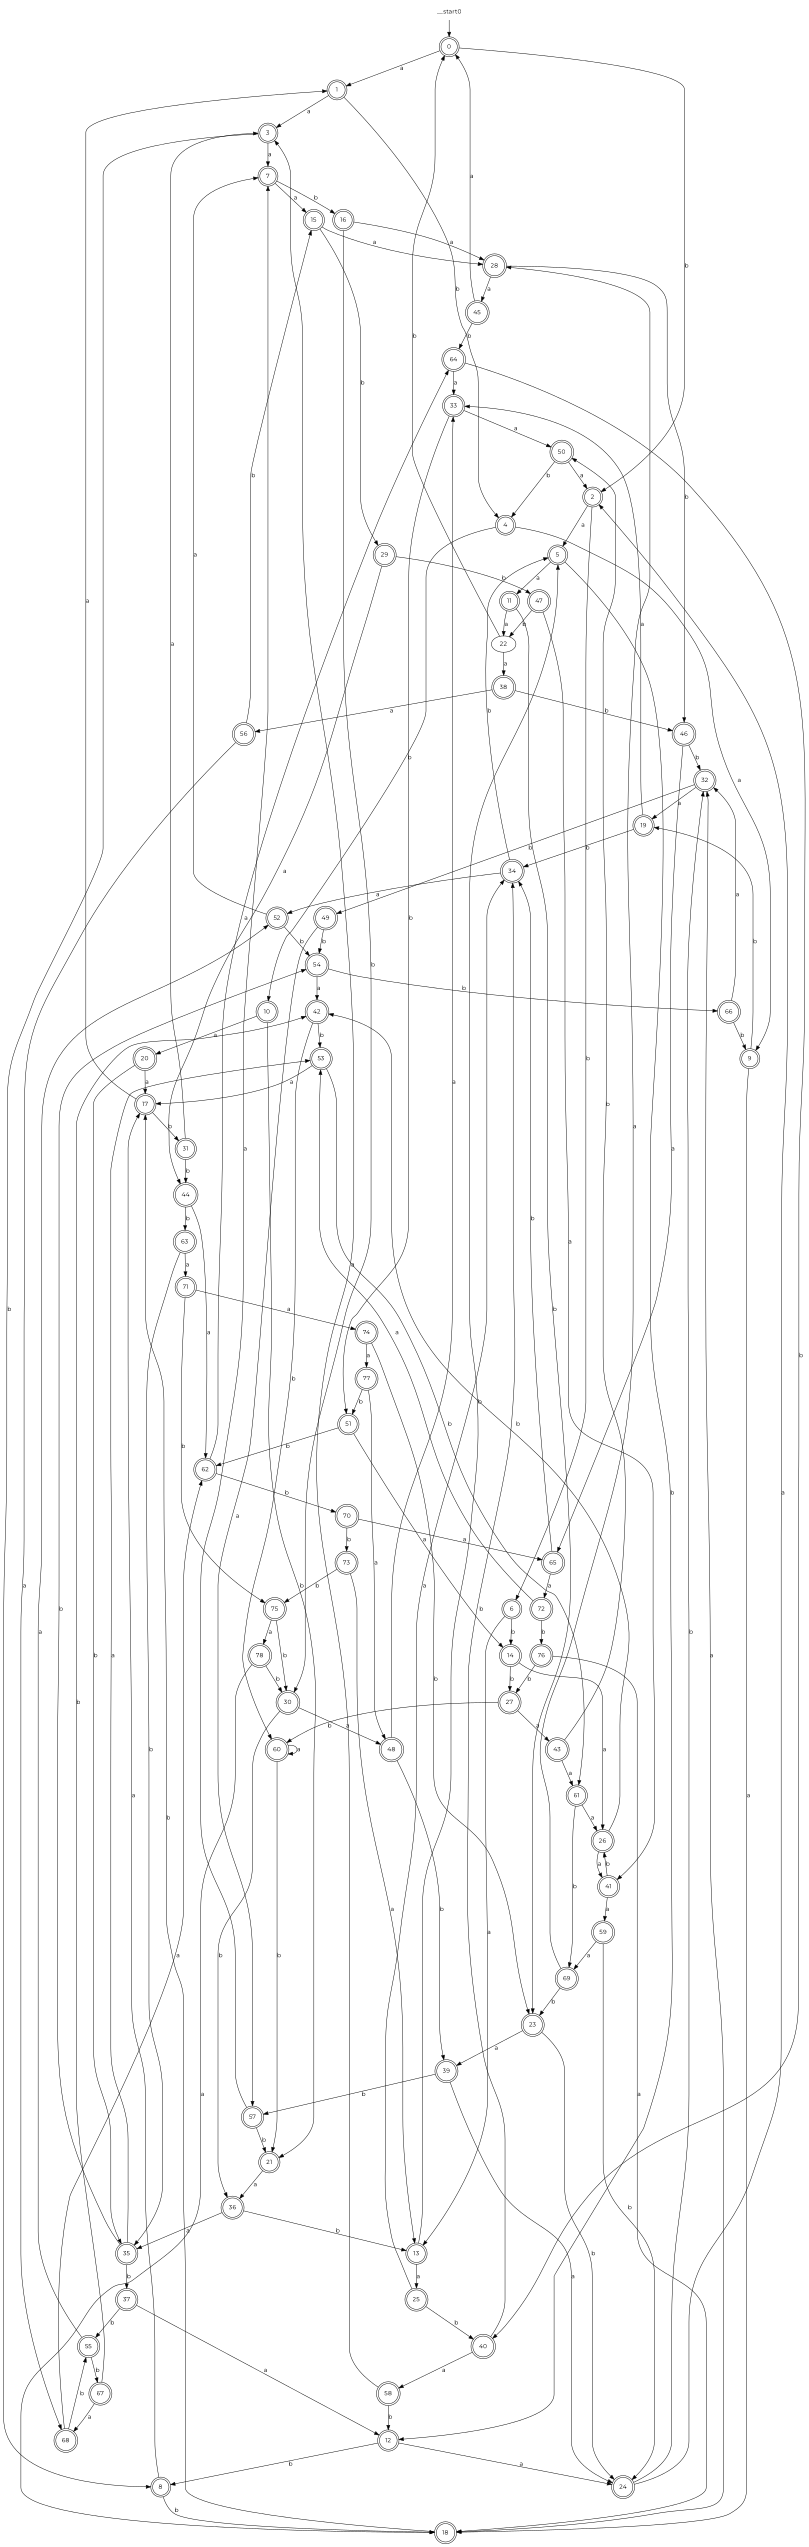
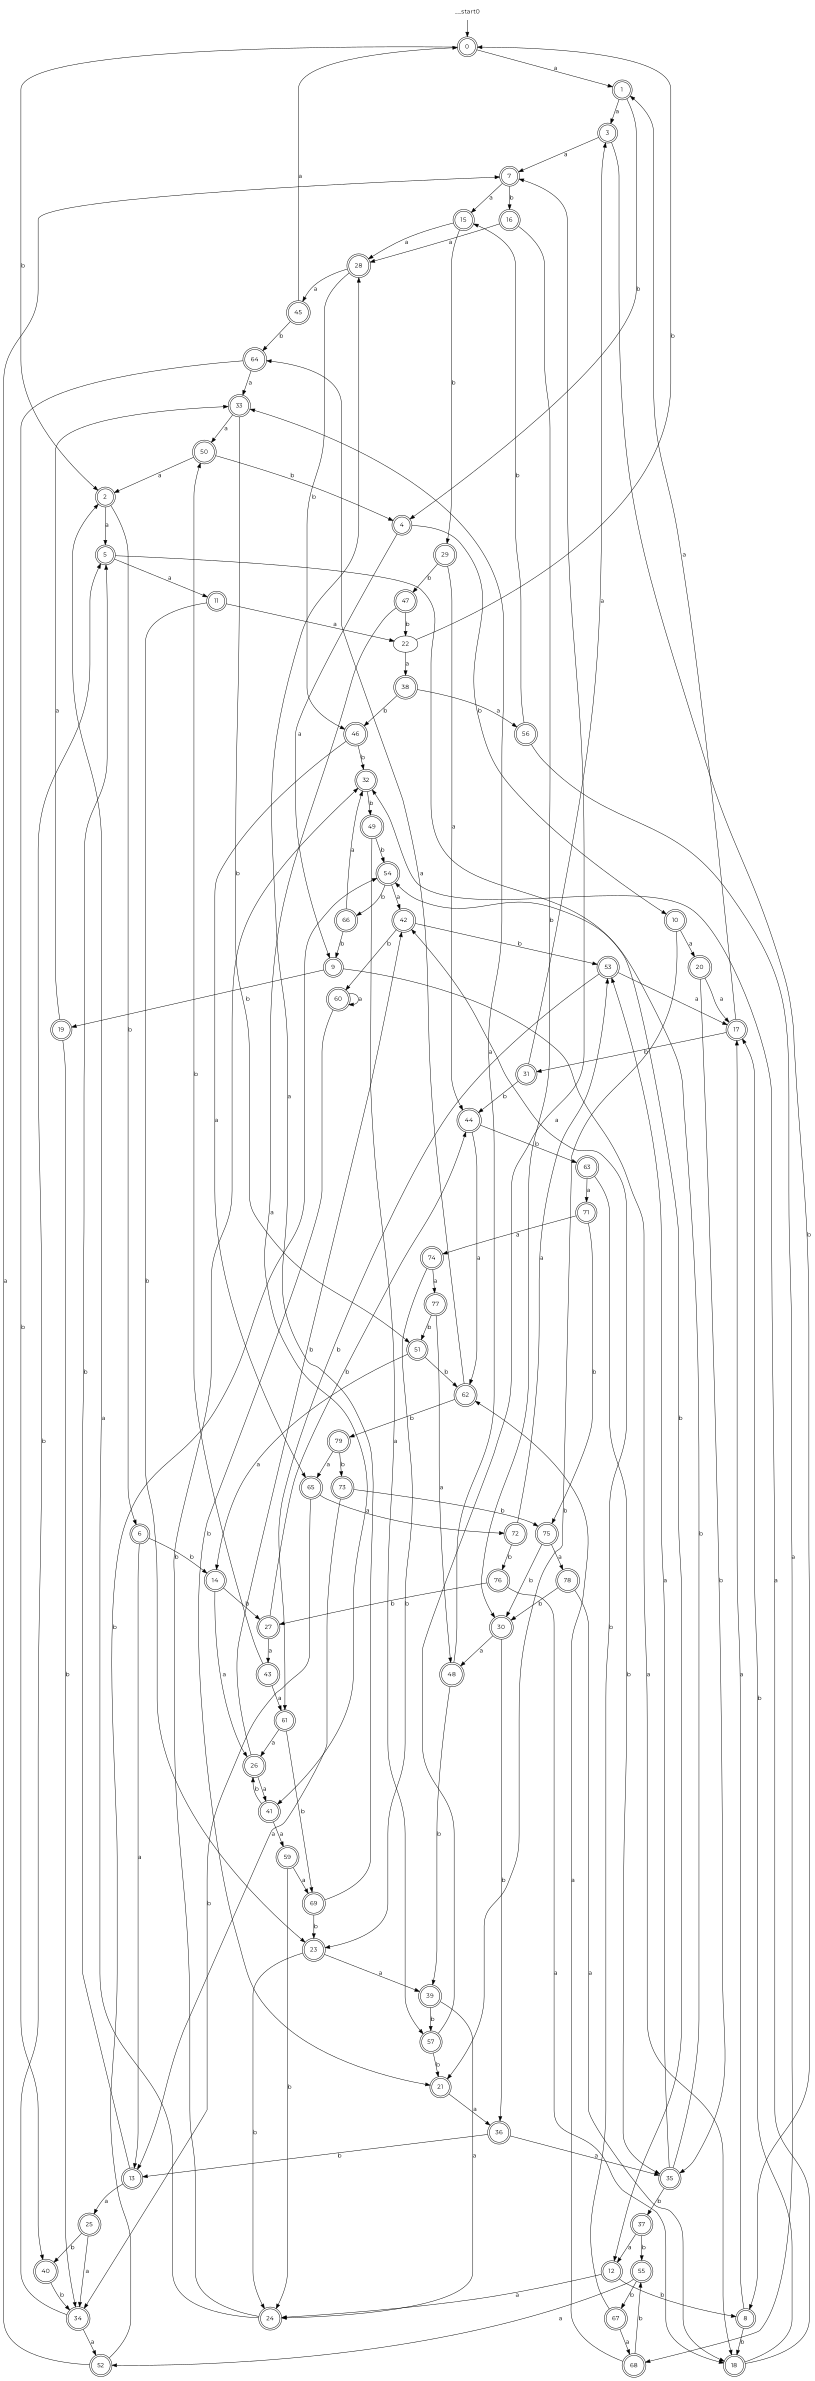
edge "32" -> "19": removed, label "a"
node "70": label "70" -> "79"
edge "27" -> "60": now "27" -> "44"
node "58": removed
